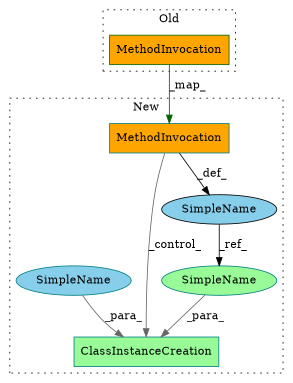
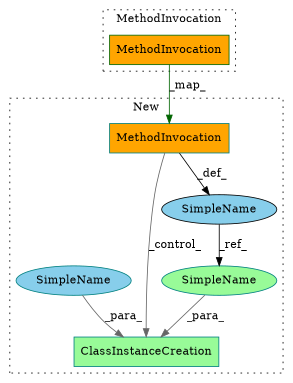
cluster "Old": label "Old" -> "MethodInvocation"
